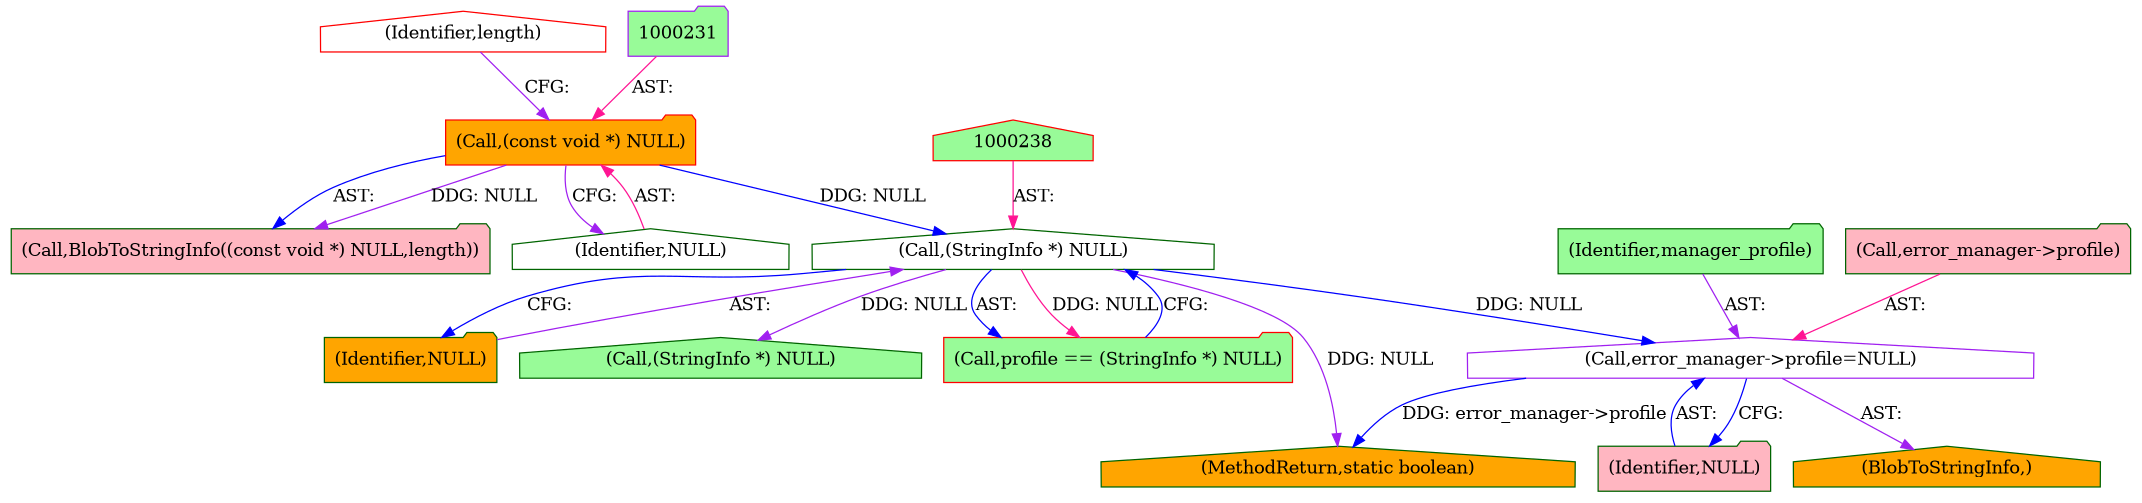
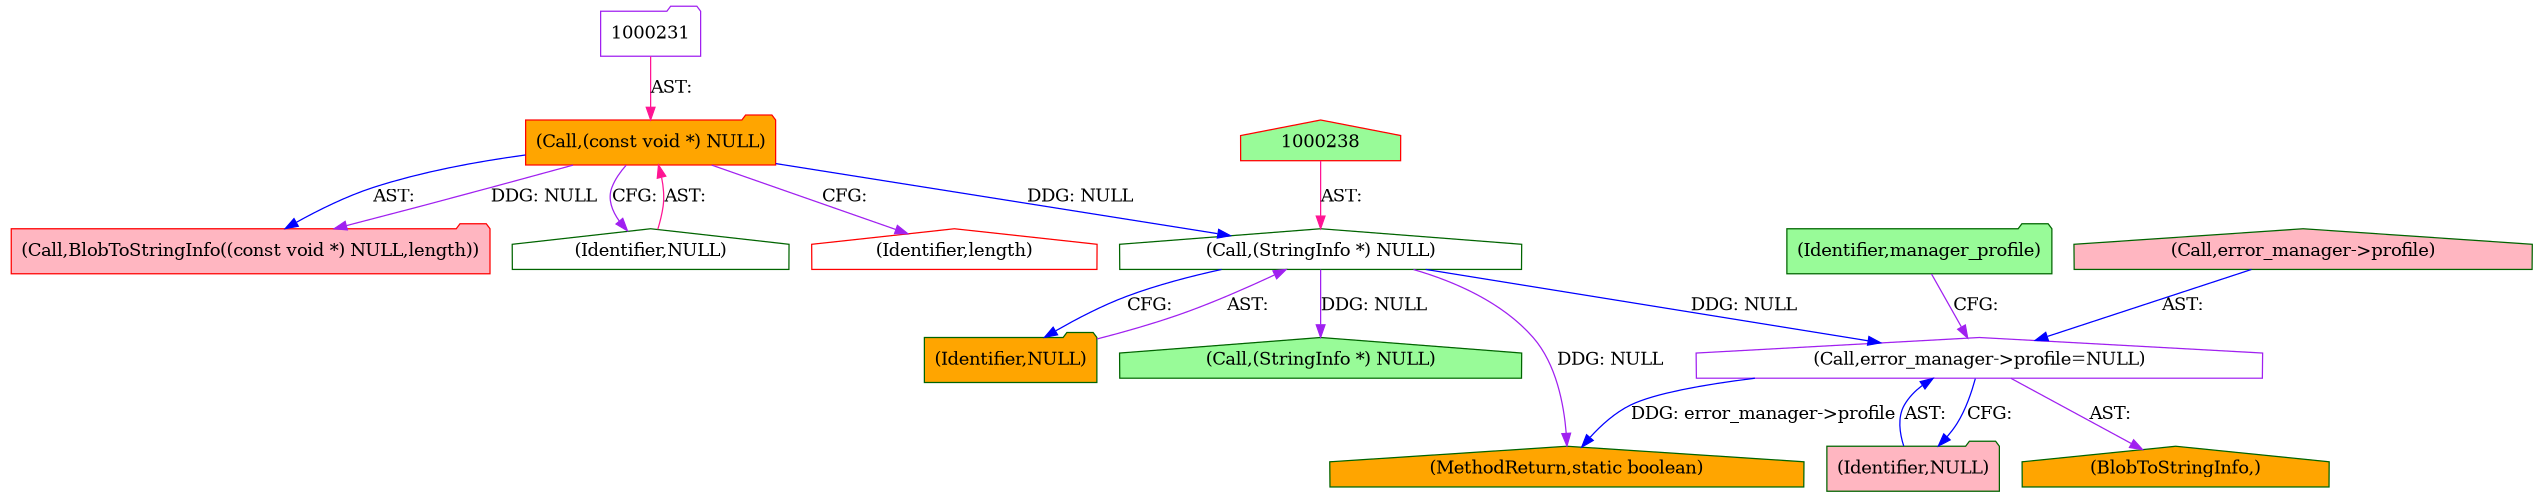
node "1000231": fillcolor palegreen -> white
edge "(Identifier,length)" -> "(Call,(const void *) NULL)": reversed
node "(Call,BlobToStringInfo((const void *) NULL,length))": color darkgreen -> red
node "(Call,error_manager->profile)": shape folder -> house
edge "(Call,error_manager->profile)" -> "(Call,error_manager->profile=NULL)": color deeppink -> blue
edge "(Identifier,manager_profile)" -> "(Call,error_manager->profile=NULL)": label "AST: " -> "CFG: "
node "(Call,profile == (StringInfo *) NULL)": removed
